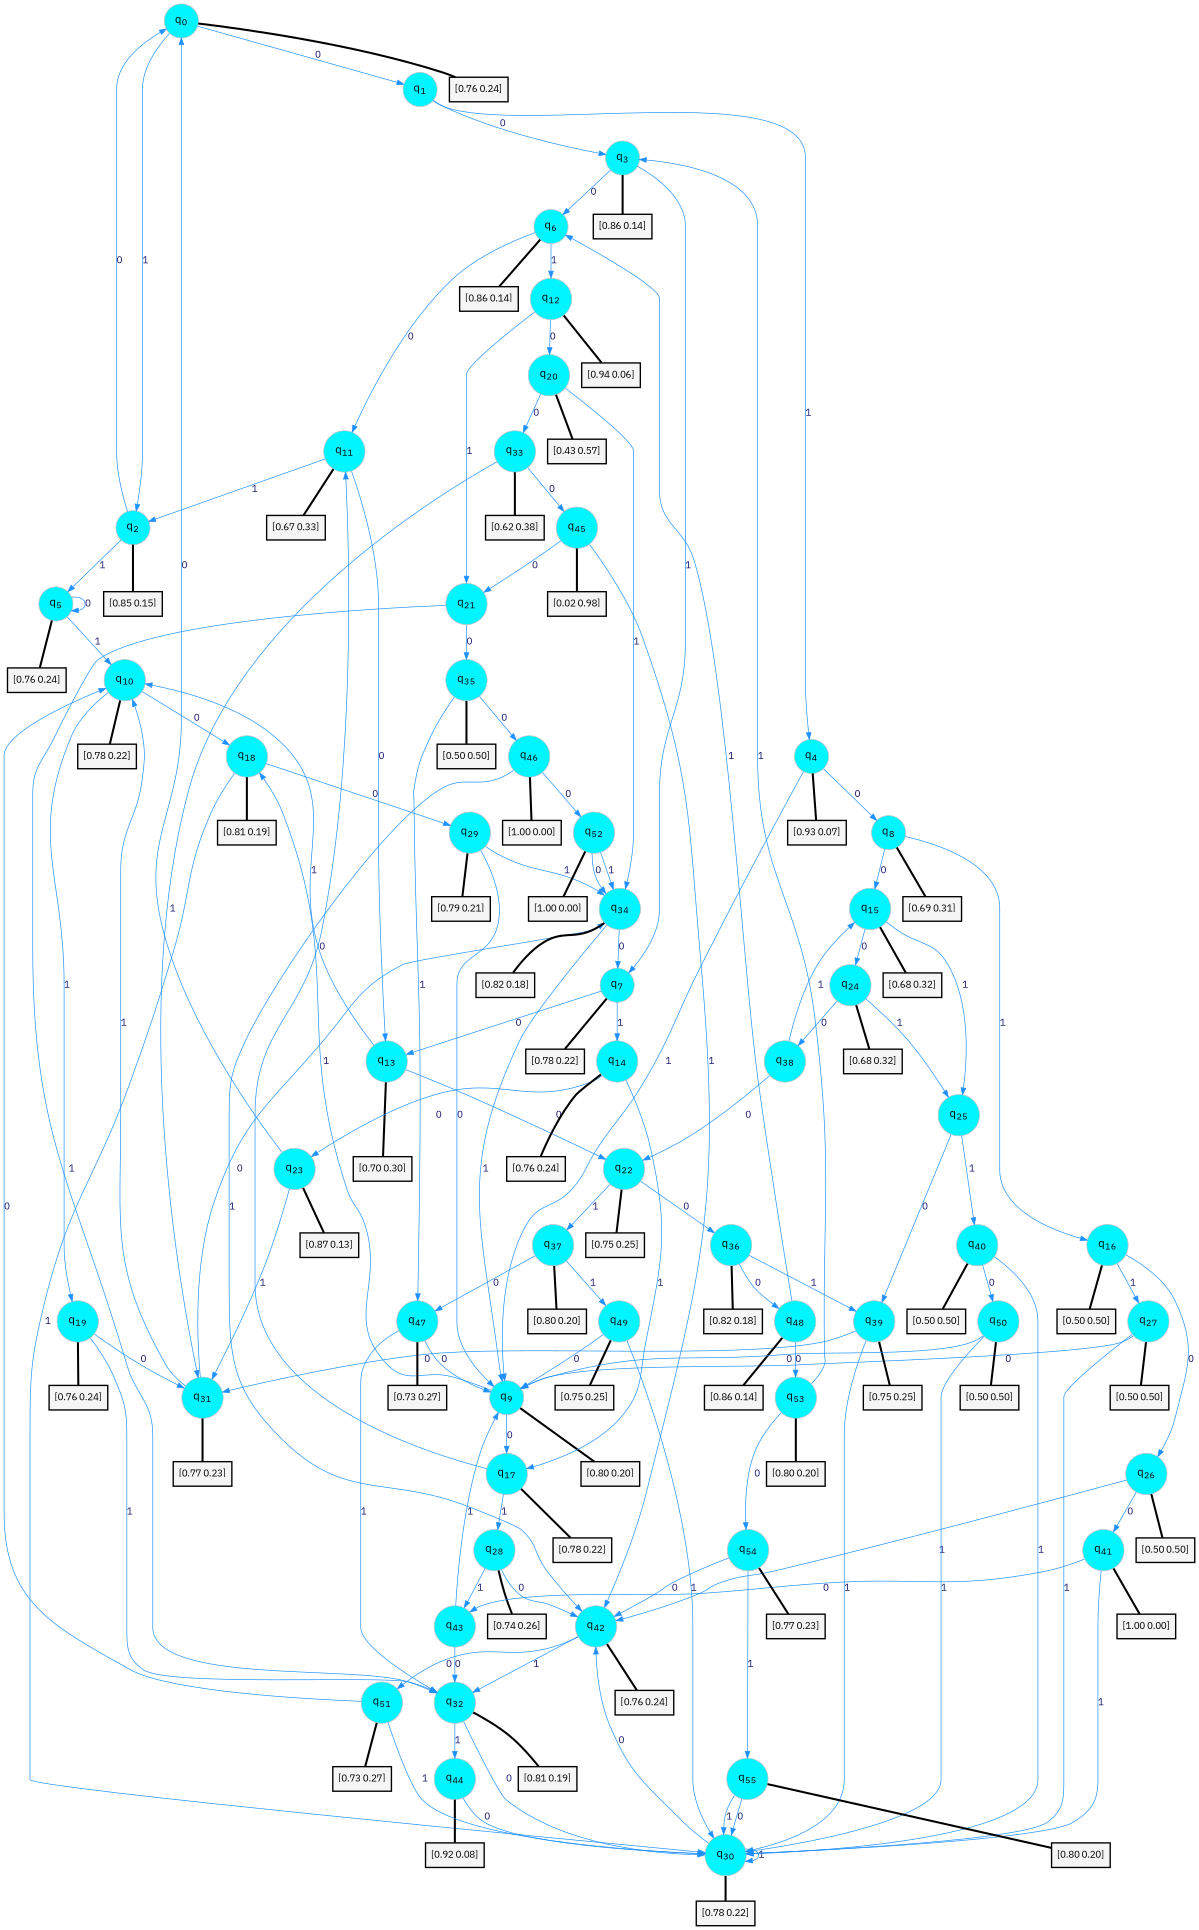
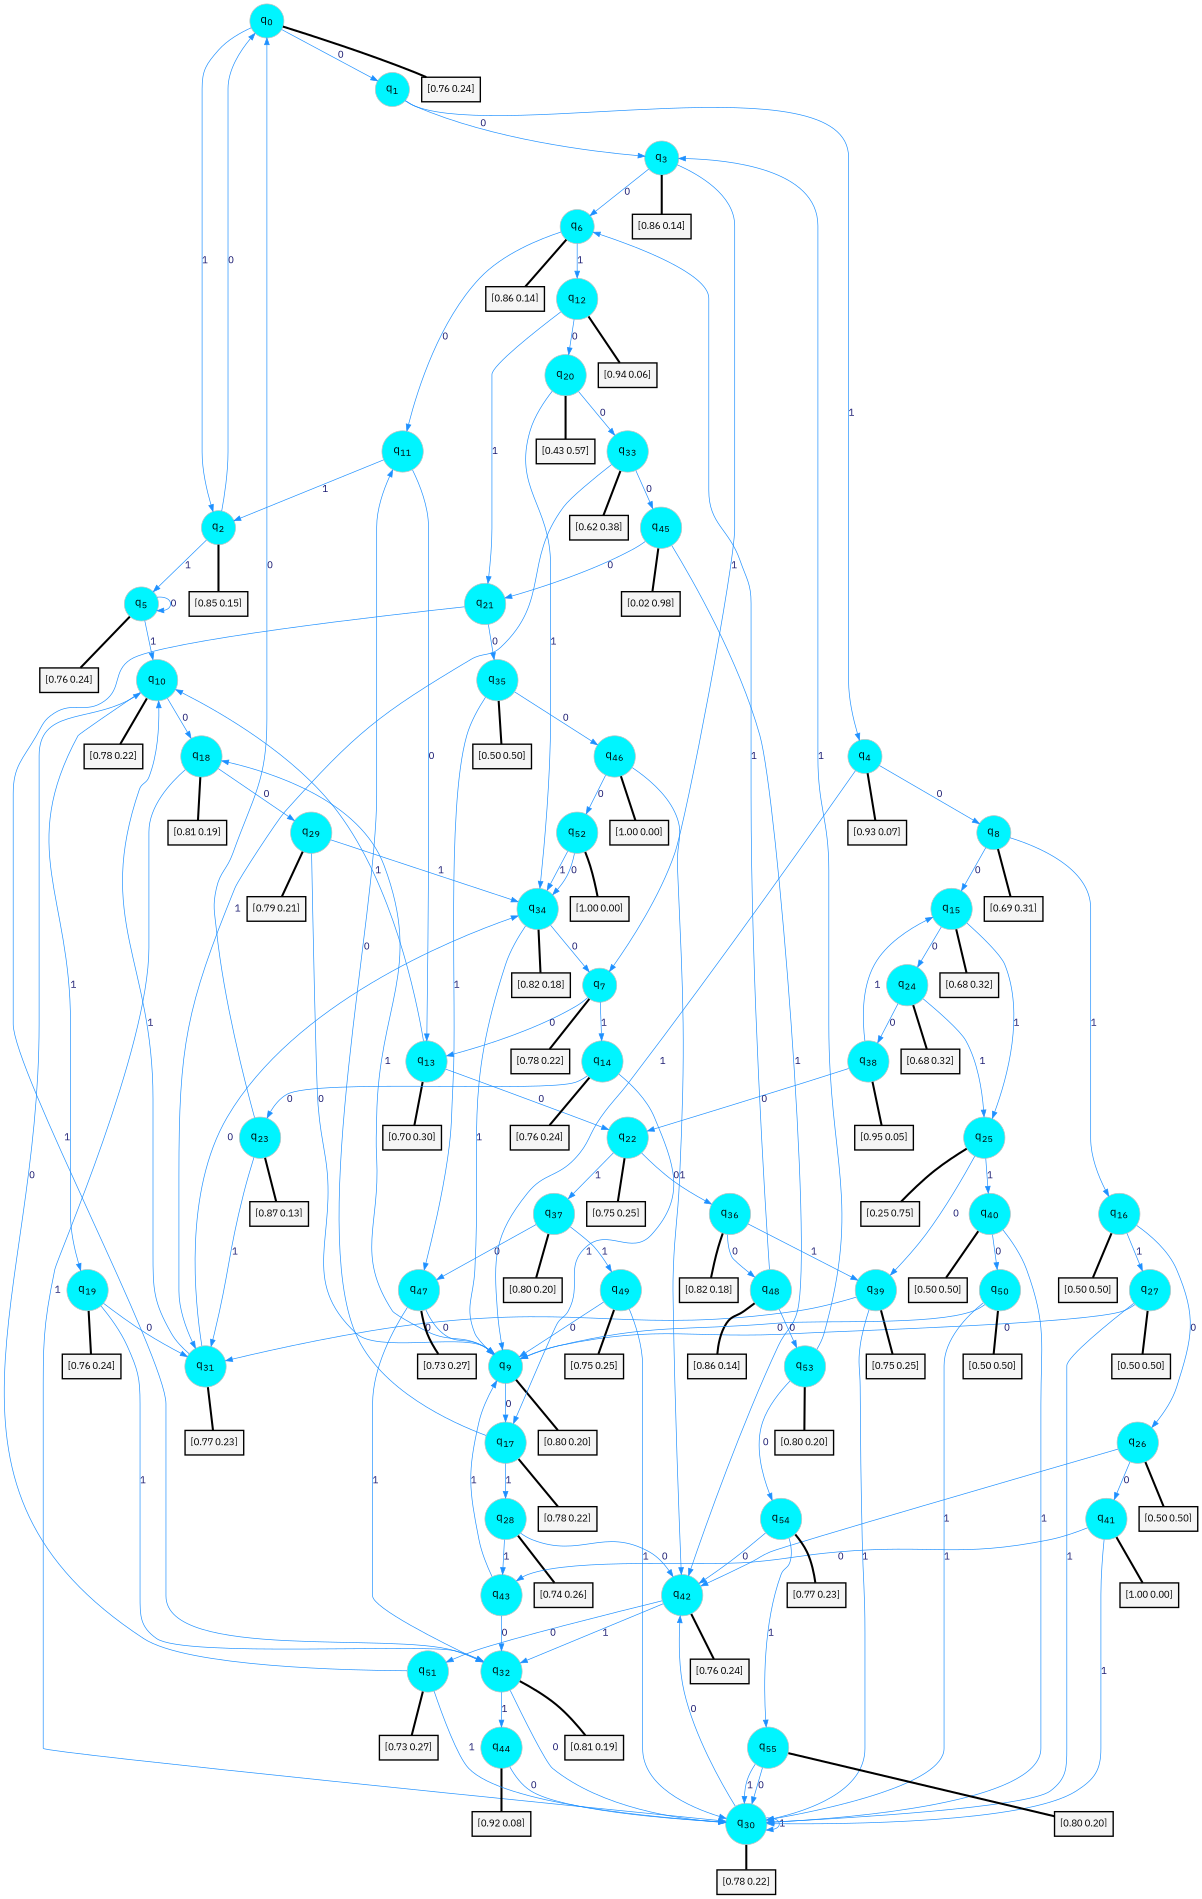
node "[0.67 0.33]": removed
node "[0.95 0.05]": added
node "[0.25 0.75]": added
